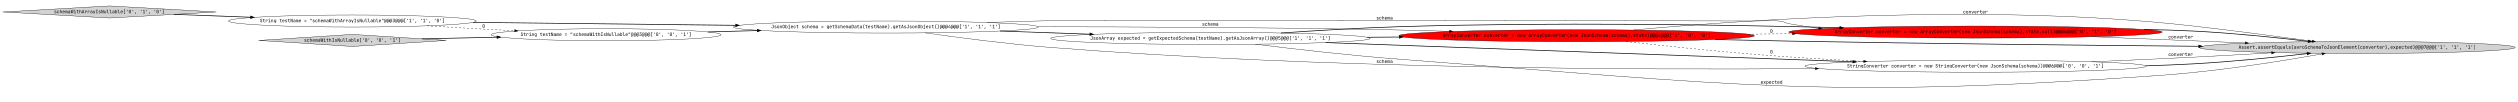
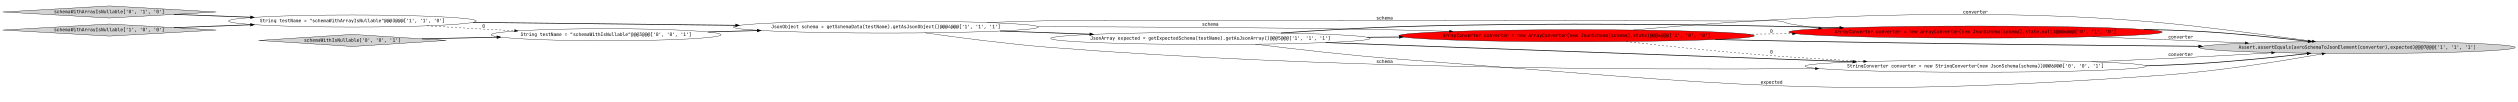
node "schemaWithArrayIsNullable['1', '0', '0']": added
